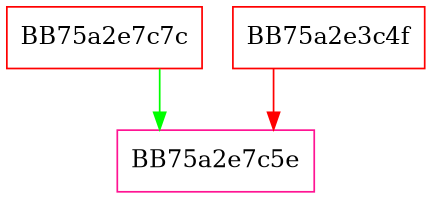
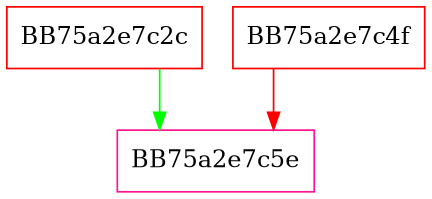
node "BB75a2e7c7c": label "BB75a2e7c7c" -> "BB75a2e7c2c"
node "BB75a2e3c4f": label "BB75a2e3c4f" -> "BB75a2e7c4f"
